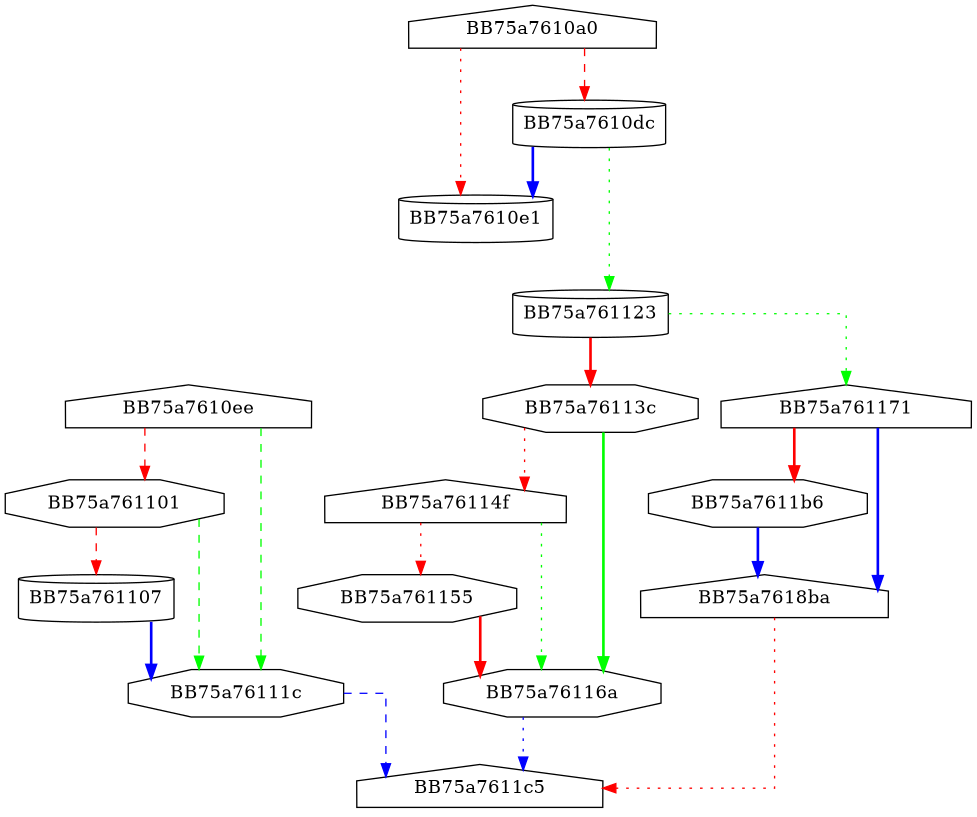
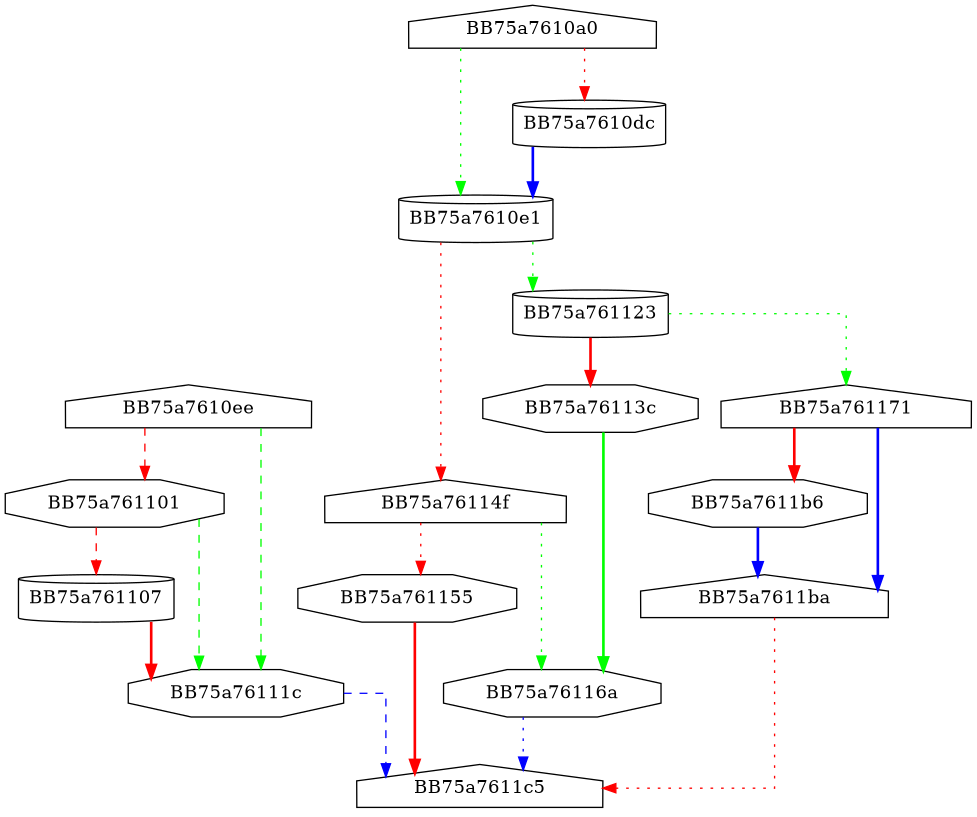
edge "BB75a7610a0" -> "BB75a7610dc": style dashed -> dotted
edge "BB75a7610a0" -> "BB75a7610e1": color red -> green
edge "BB75a7610dc" -> "BB75a761123": now "BB75a7610e1" -> "BB75a761123"
edge "BB75a76113c" -> "BB75a76114f": now "BB75a7610e1" -> "BB75a76114f"
node "BB75a7618ba": label "BB75a7618ba" -> "BB75a7611ba"
edge "BB75a761155" -> "BB75a76116a": now "BB75a761155" -> "BB75a7611c5"
edge "BB75a761107" -> "BB75a76111c": color blue -> red
